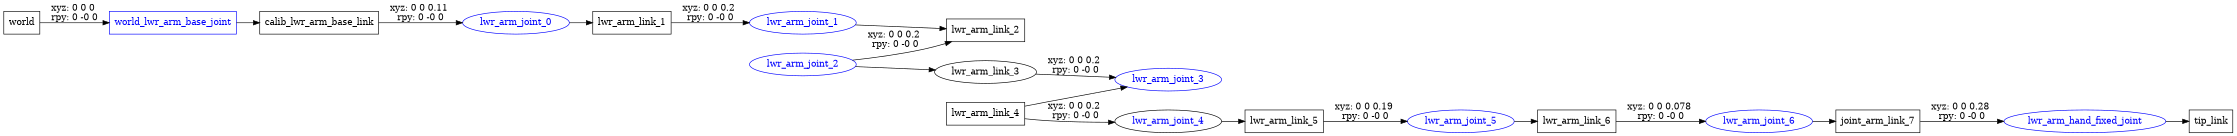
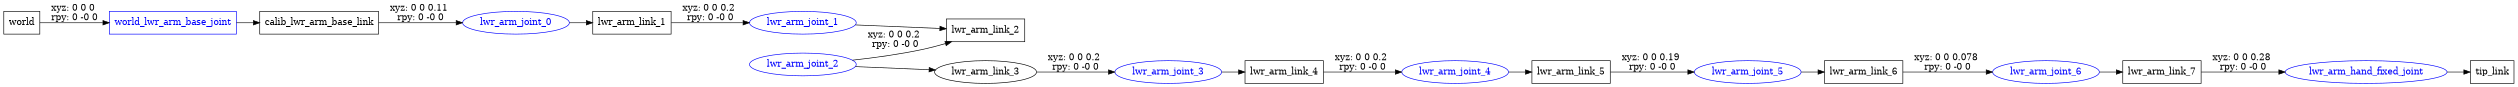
edge "lwr_arm_link_4" -> "lwr_arm_joint_3": reversed
node "lwr_arm_joint_4": color black -> blue
node "joint_arm_link_7": label "joint_arm_link_7" -> "lwr_arm_link_7"
